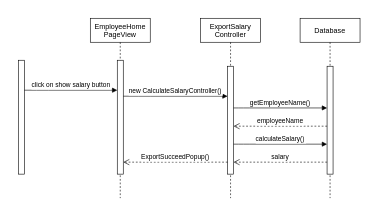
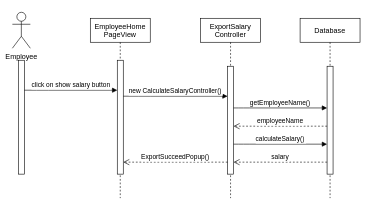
node "Employee": added
